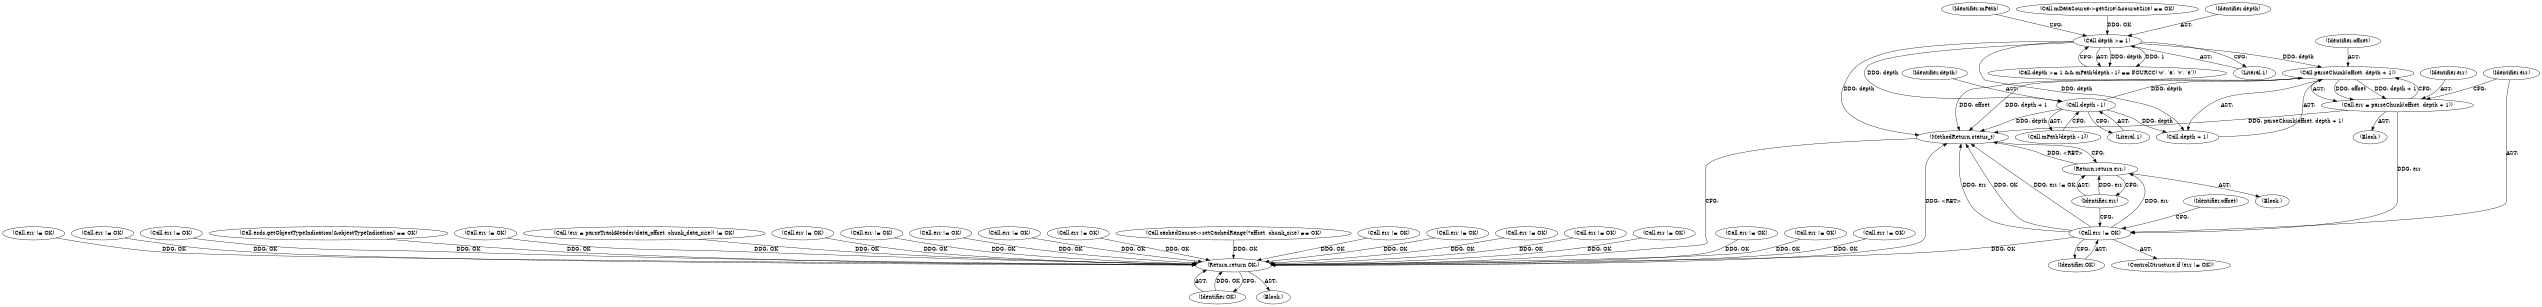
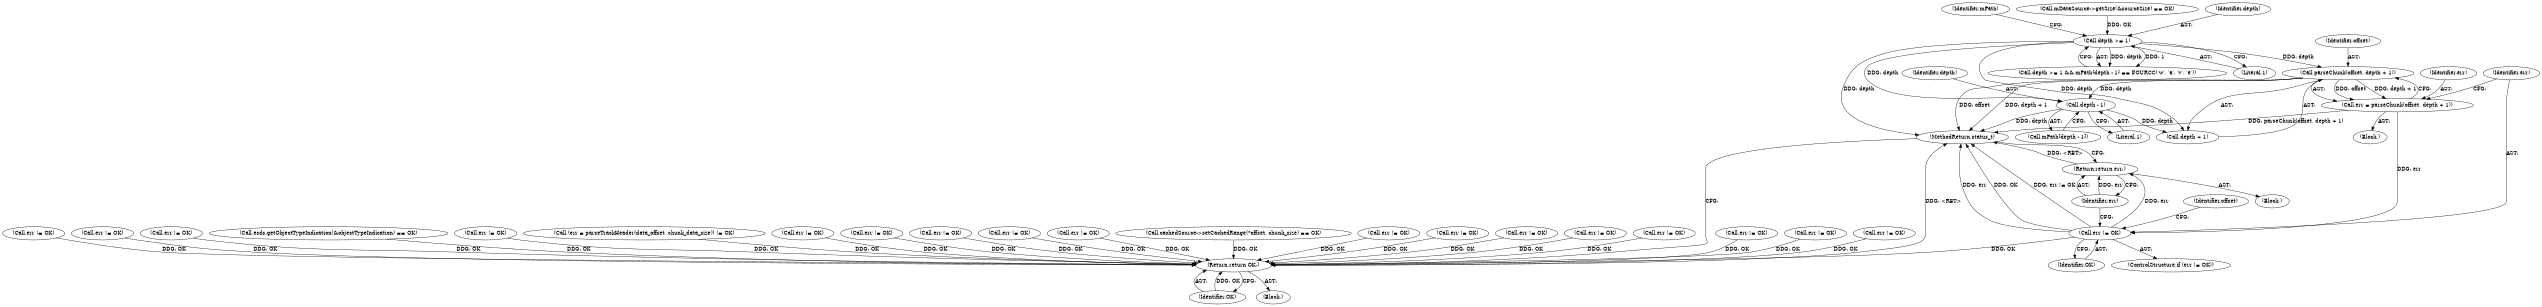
edge "(Call,depth - 1)" -> "(Call,parseChunk(offset, depth + 1))": reversed
